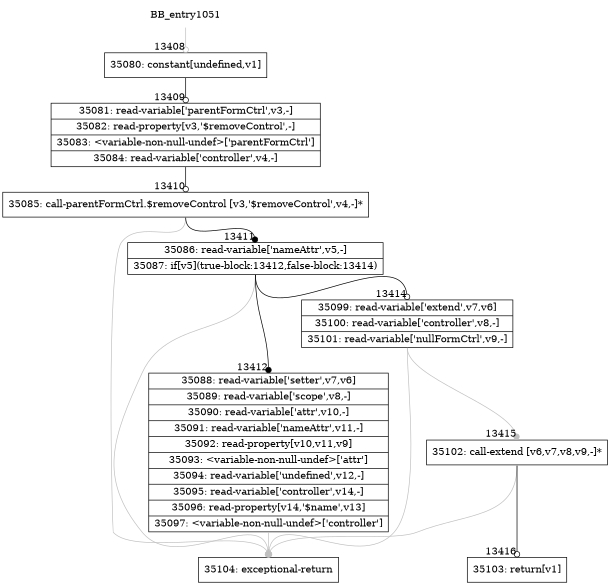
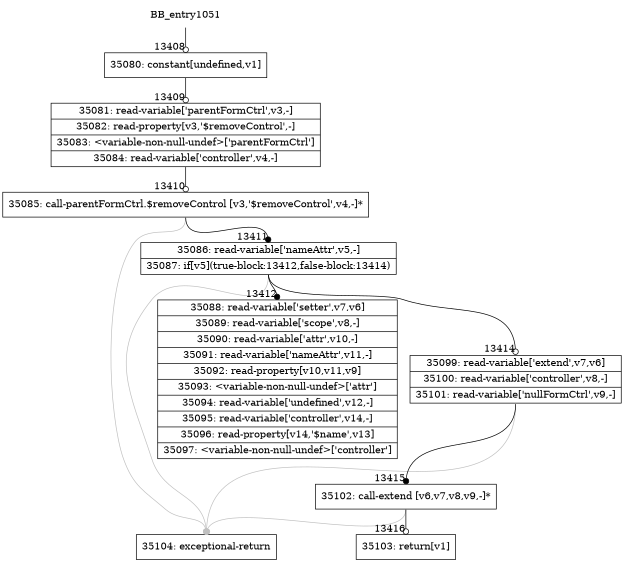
edge "BB_entry1051" -> "35080: constant[undefined,v1]": color gray -> black
edge "35099: read-variable['extend',v7,v6]" -> "35102: call-extend [v6,v7,v8,v9,-]*": color gray -> black
edge "35088: read-variable['setter',v7,v6]" -> "35104: exceptional-return": removed
